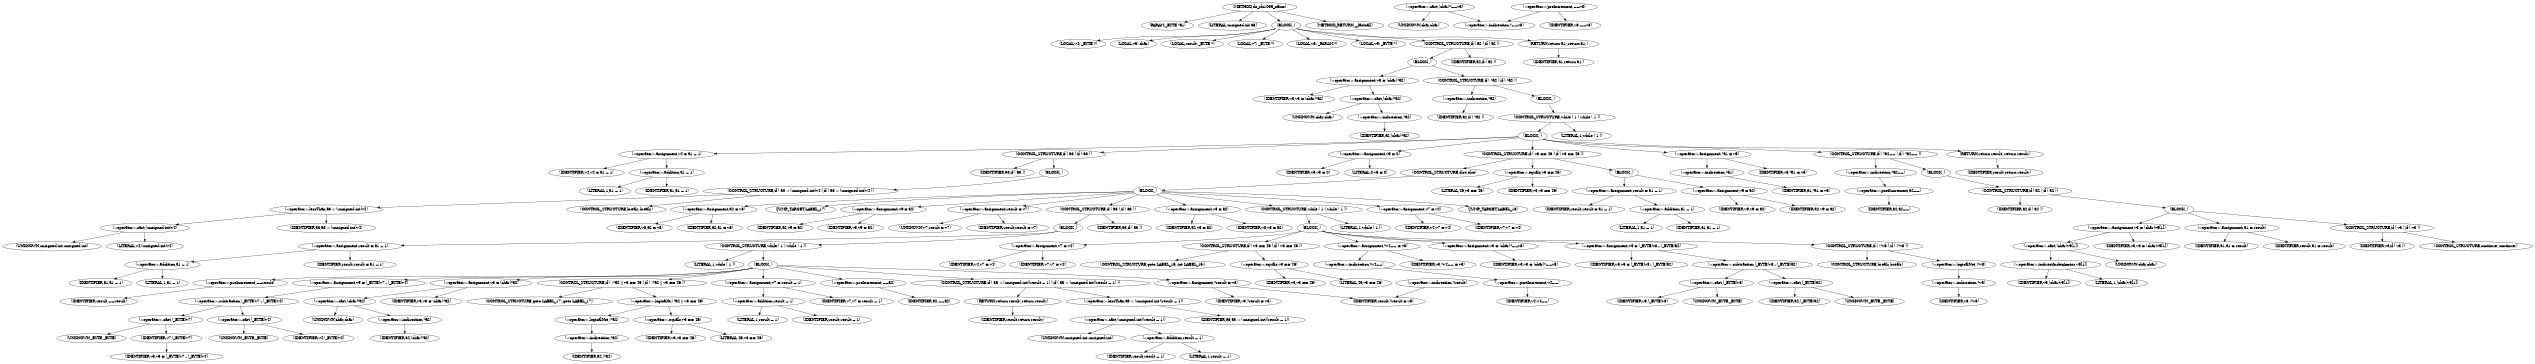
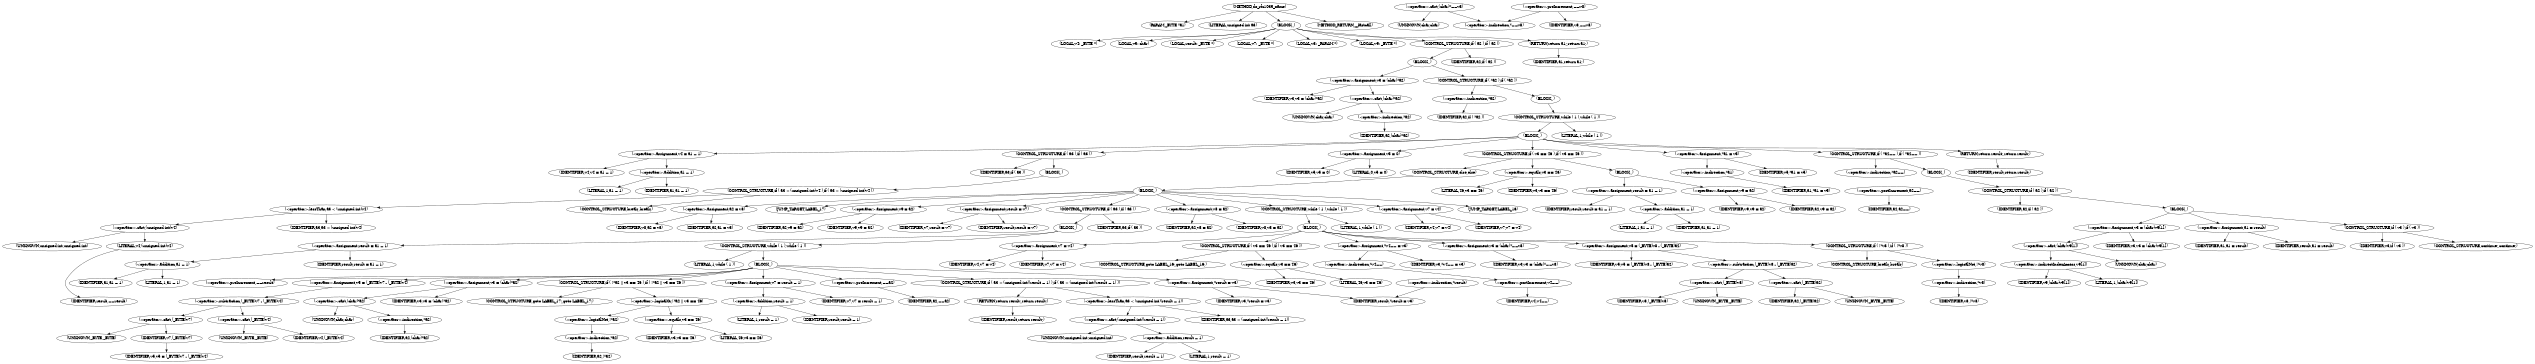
edge "(<operator>.indirection,*a2++)" -> "(<operator>.postIncrement,a2++)": removed
node "(UNKNOWN,v7,result = v7)": label "(UNKNOWN,v7,result = v7)" -> "(IDENTIFIER,v7,result = v7)"
node "(CONTROL_STRUCTURE,goto LABEL_16;,int LABEL_16;)": label "(CONTROL_STRUCTURE,goto LABEL_16;,int LABEL_16;)" -> "(CONTROL_STRUCTURE,goto LABEL_16;,goto LABEL_16;)"
edge "(<operator>.preIncrement,++result)" -> "(IDENTIFIER,result,++result)": now "(LITERAL,v4,(unsigned int)v4)" -> "(IDENTIFIER,result,++result)"
edge "(<operator>.lessThan,a3 < (unsigned int)(result + 1))" -> "(<operator>.cast,(unsigned int)(result + 1))": added
